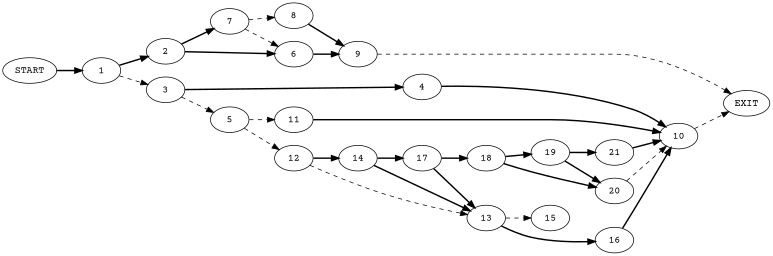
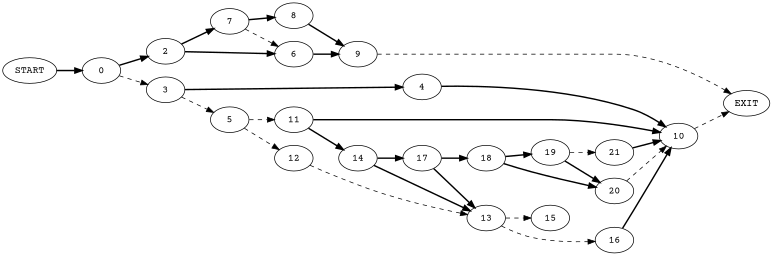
edge "7" -> "8": style dashed -> bold
node "1": label "1" -> "0"
edge "19" -> "21": style bold -> dashed
edge "12" -> "14": now "11" -> "14"
edge "13" -> "16": style bold -> dashed
